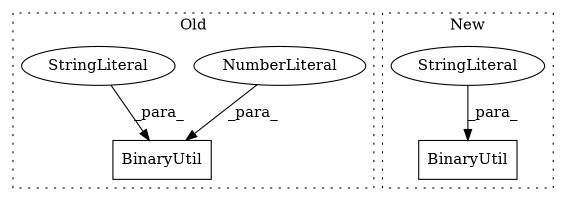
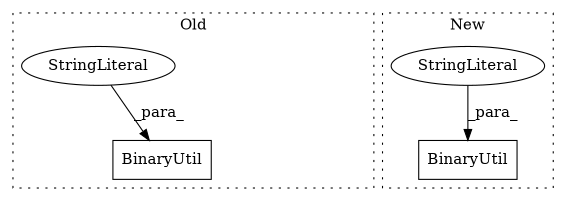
node "NumberLiteral": removed
